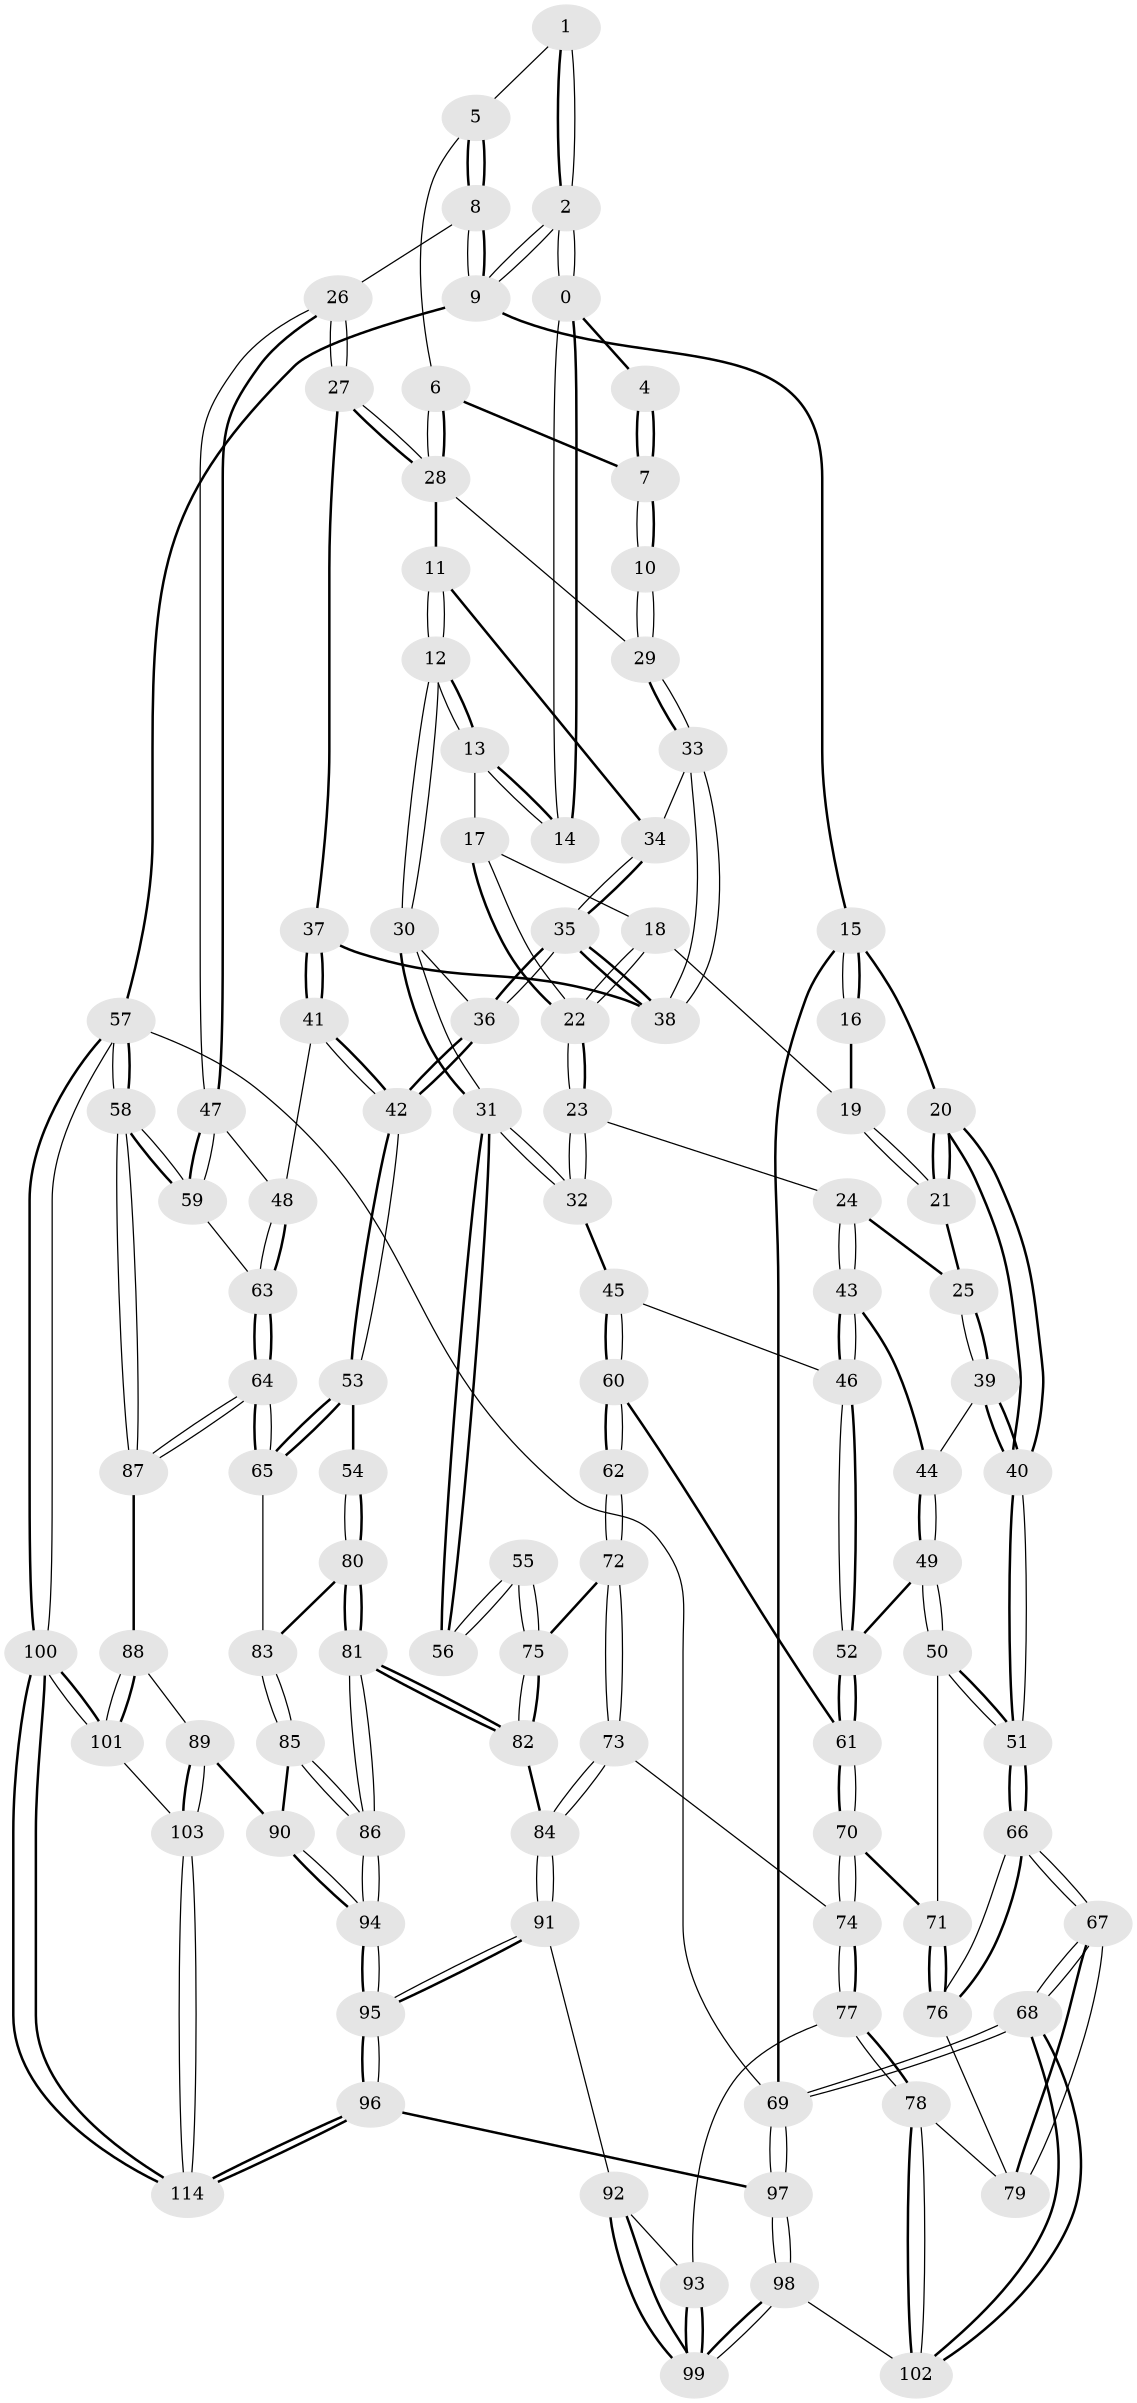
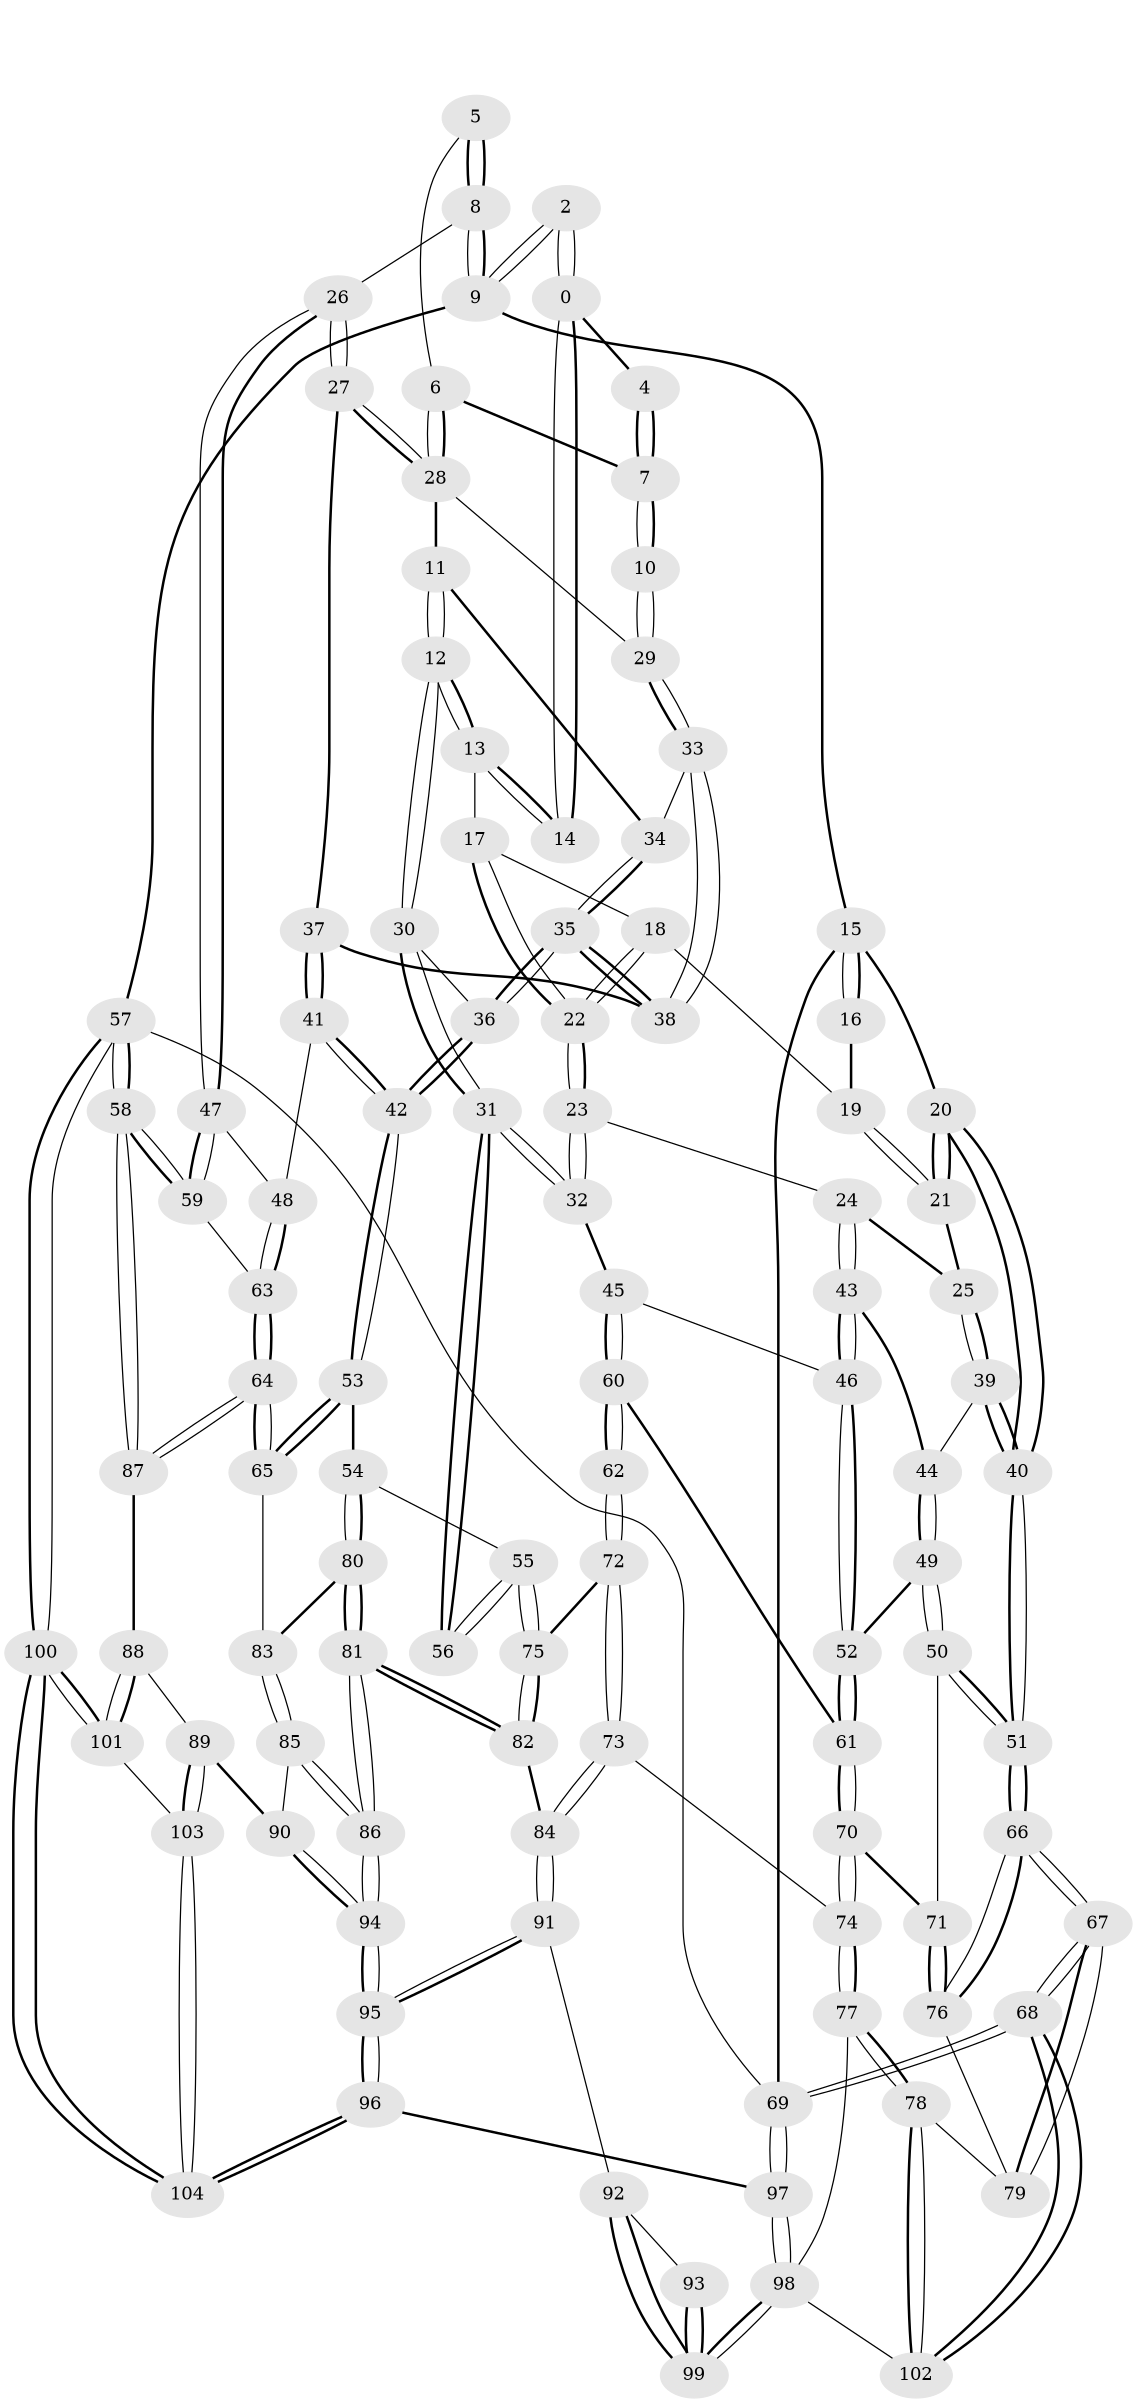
node "1": removed
edge "54" -- "55": added
edge "85" -- "90": style bold -> solid
edge "77" -- "93": now "77" -- "98"
node "114": label "114" -> "104"
